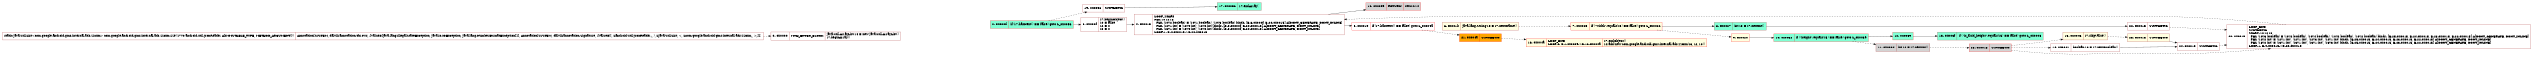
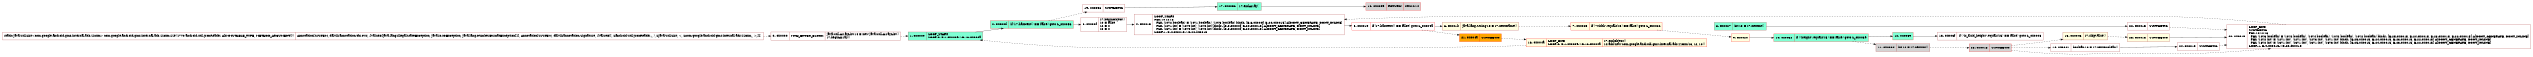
edge "4: 0x0015" -> "18: 0x0059": now "17: 0x0056" -> "18: 0x0059"
edge "5: 0x0019" -> "6: 0x001b": added
edge "7: 0x0025" -> "8: 0x0027": removed
node "20: 0x0015": text "START: r0 r2 r3" -> "PHI: r0 r2 r3"
node "1: 0x0009": added
node "13: 0x003f": fillcolor aquamarine -> white
edge "25: 0x0015" -> "24: 0x0015": now "25: 0x0015" -> "20: 0x0015"
